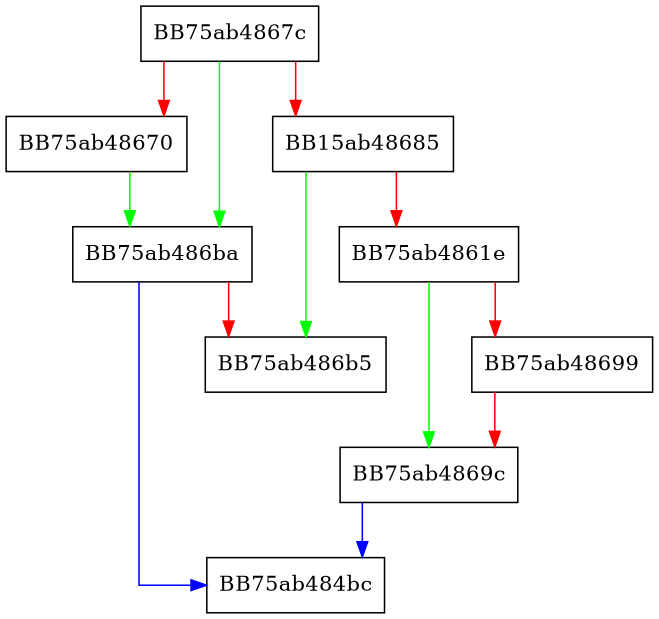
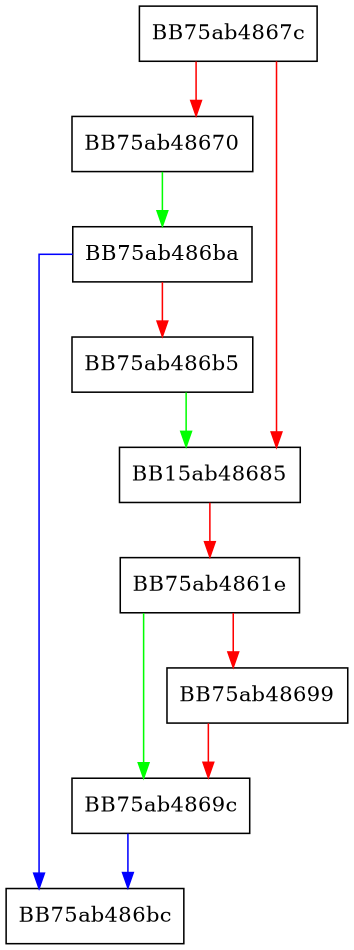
edge "BB75ab4867c" -> "BB75ab486ba": removed
edge "BB15ab48685" -> "BB75ab486b5": reversed
node "BB75ab484bc": label "BB75ab484bc" -> "BB75ab486bc"
